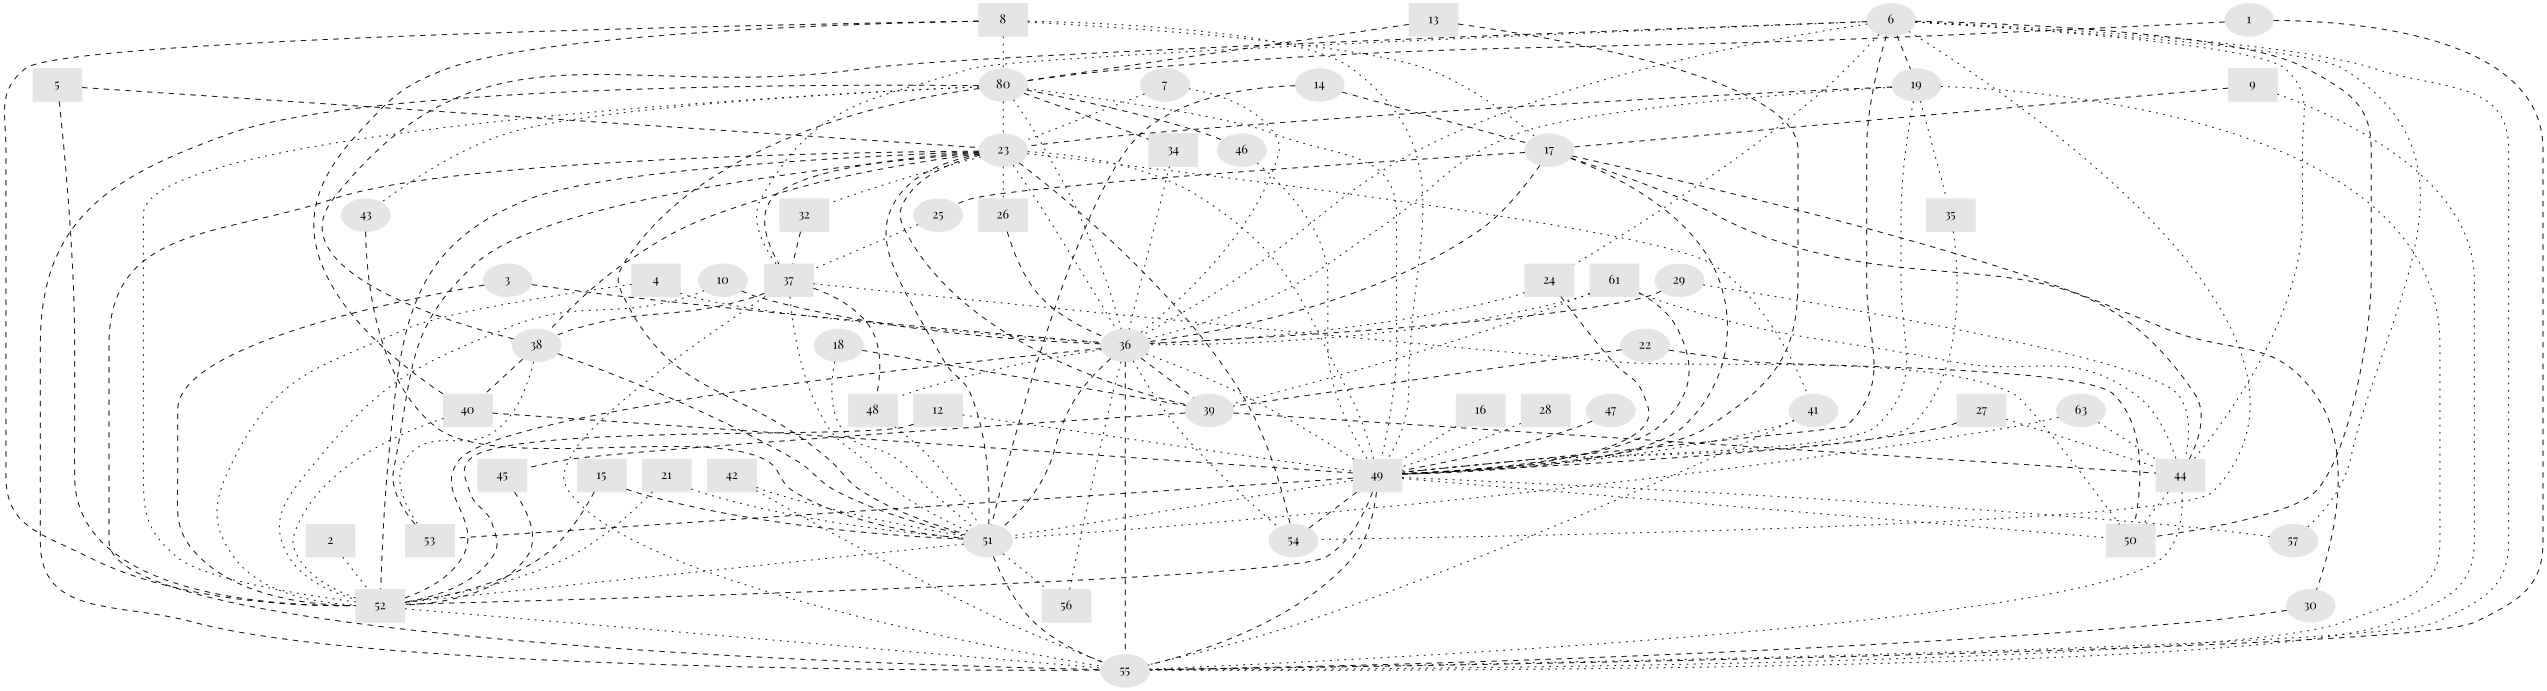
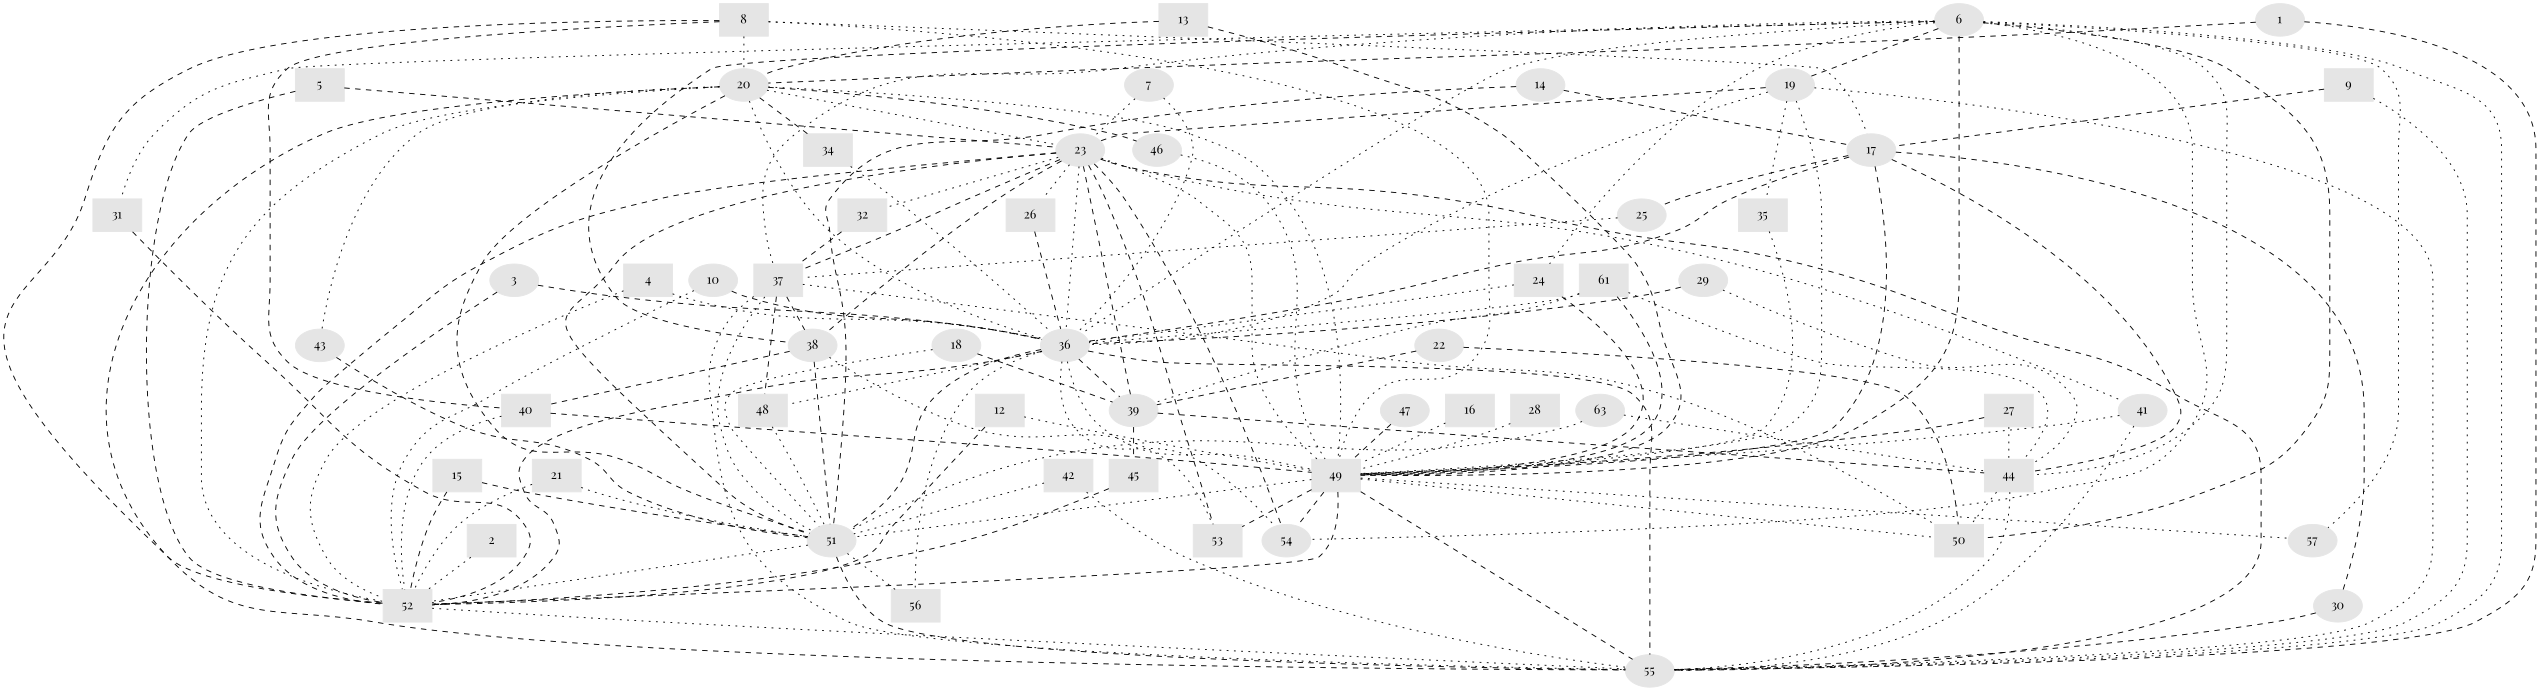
node "80": label "80" -> "20"
node "31": added
